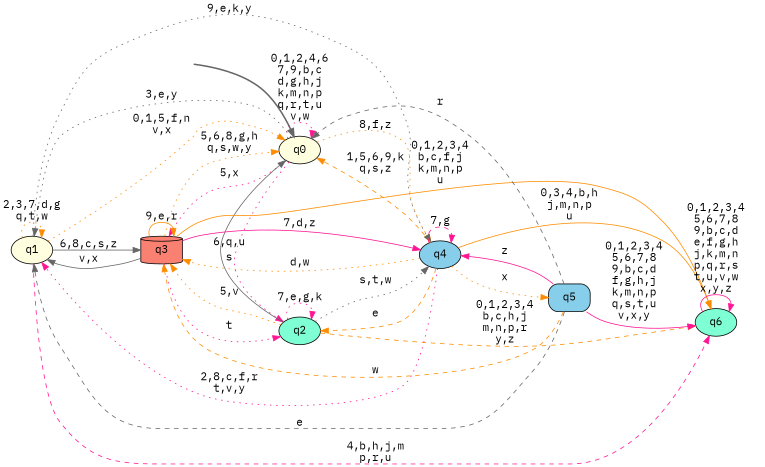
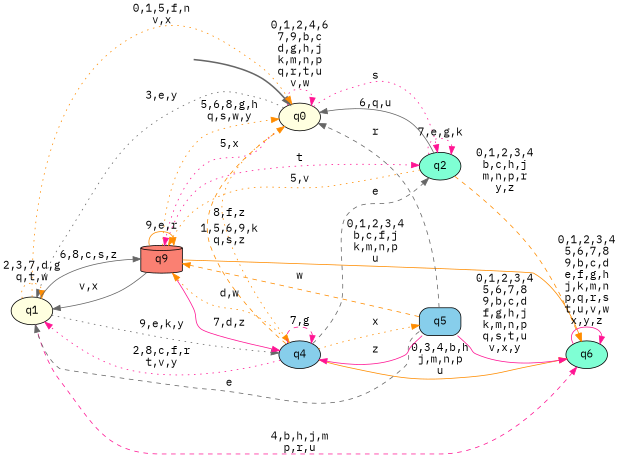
node "q3": label "q3" -> "q9"
edge "q2" -> "q4": removed, label "s,t,w"
edge "q4" -> "q2": color darkorange -> gray40
